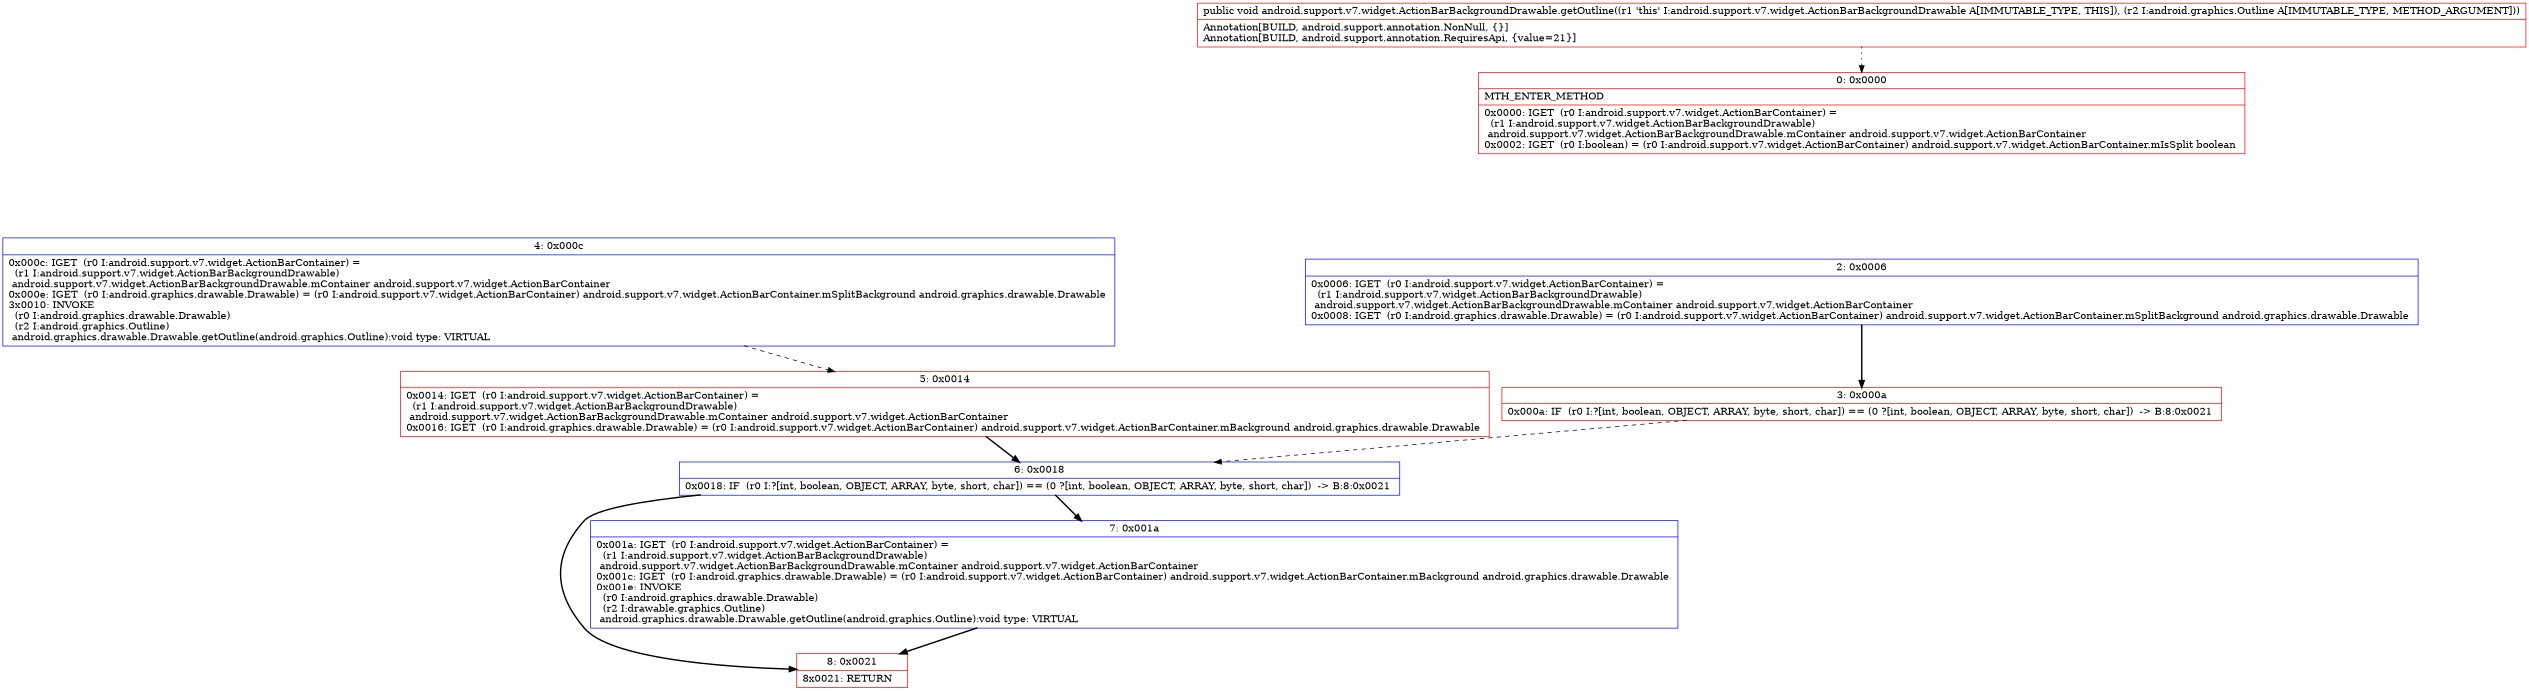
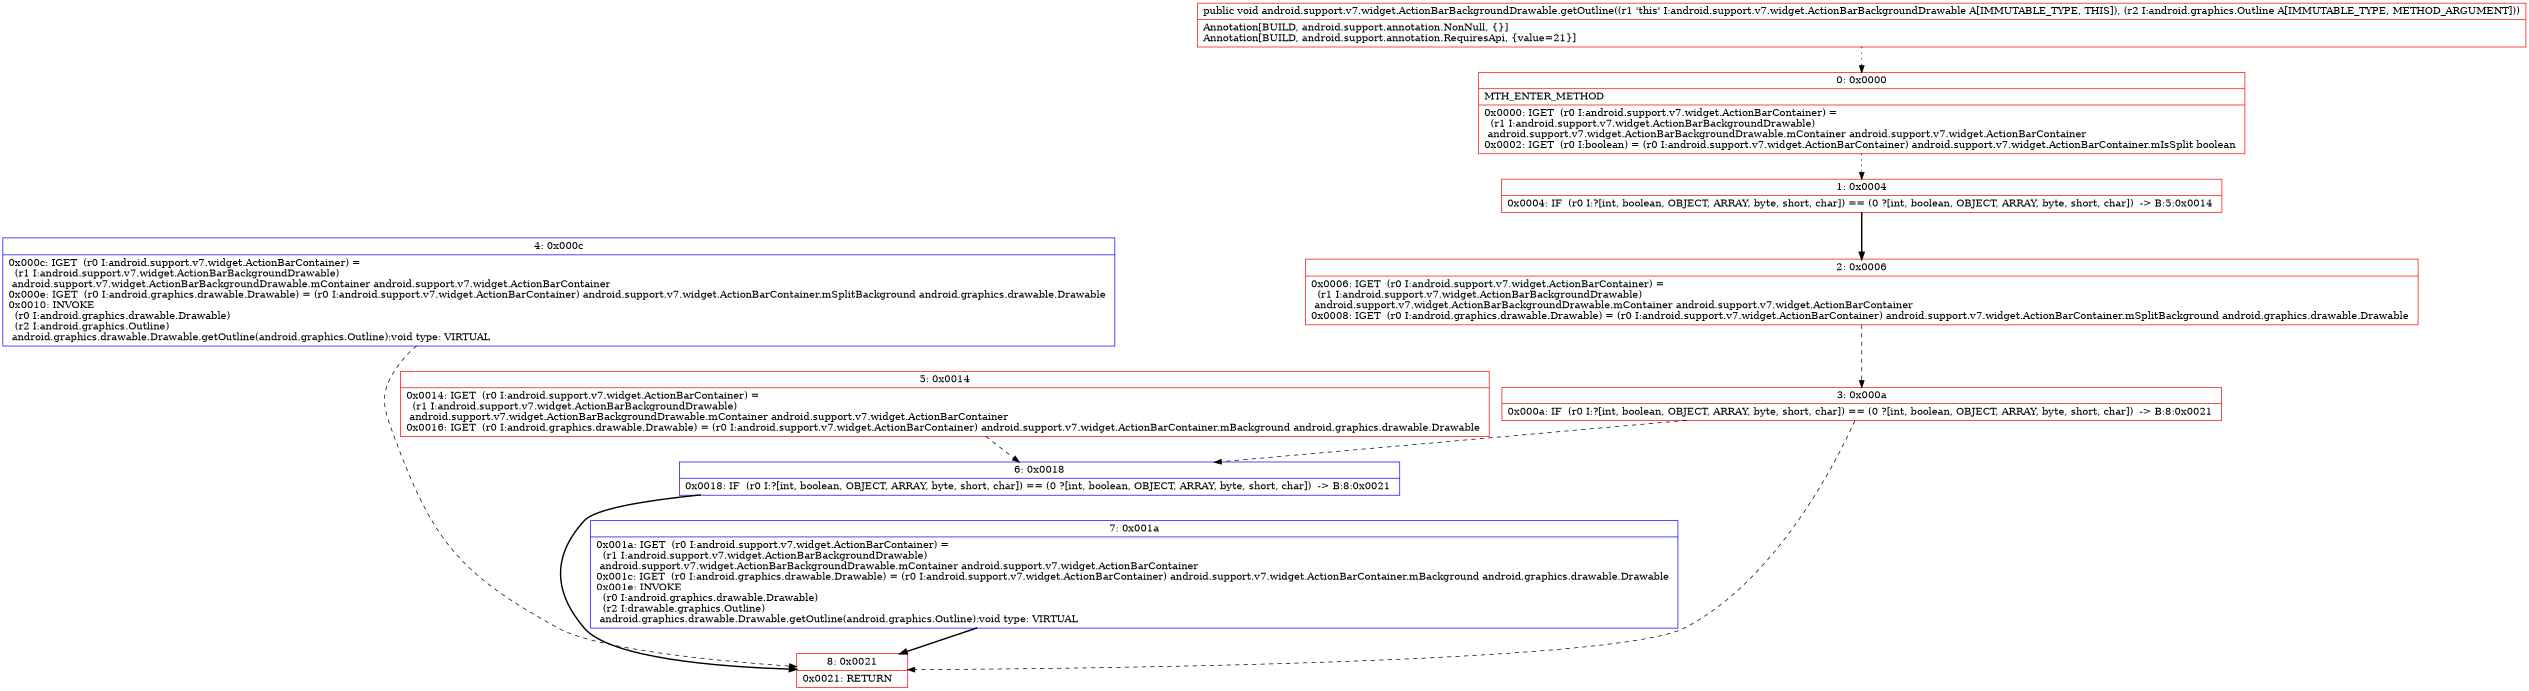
node "1: 0x0004": added
node "2: 0x0006": color blue -> red
node "4: 0x000c": text "3x0010: INVOKE" -> "0x0010: INVOKE"
edge "2: 0x0006" -> "3: 0x000a": style bold -> dashed
edge "4: 0x000c" -> "5: 0x0014": now "4: 0x000c" -> "8: 0x0021"
edge "5: 0x0014" -> "6: 0x0018": style bold -> dashed
edge "6: 0x0018" -> "7: 0x001a": removed
edge "3: 0x000a" -> "8: 0x0021": added
node "8: 0x0021": text "8x0021: RETURN" -> "0x0021: RETURN"
